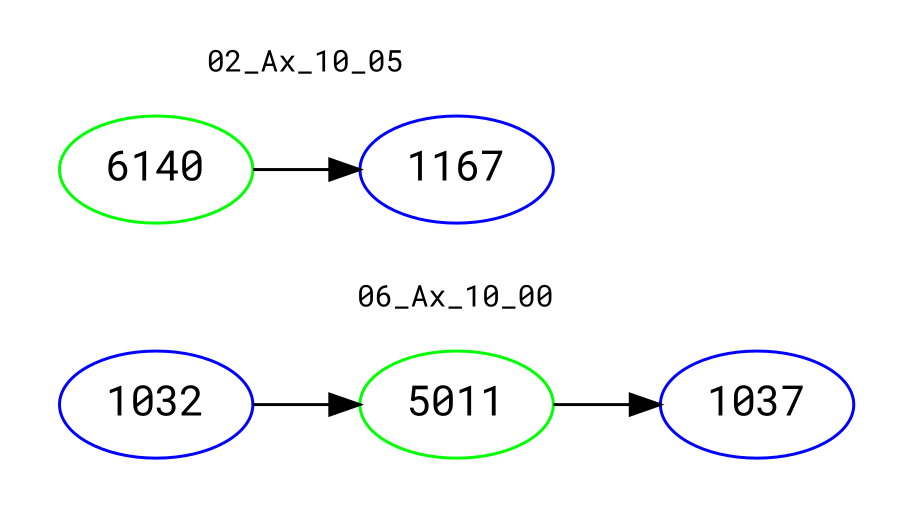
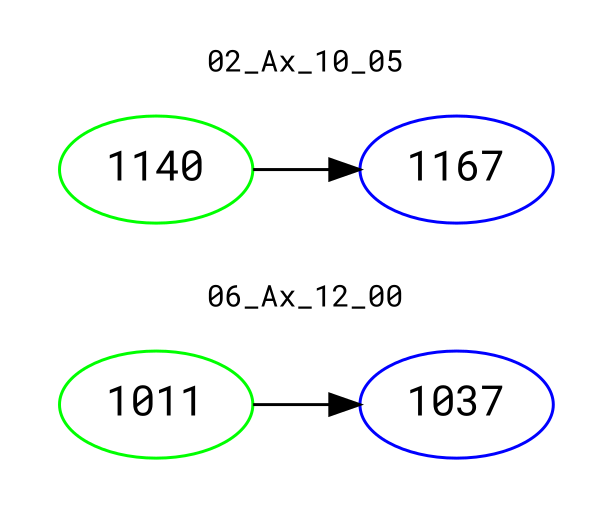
node "6140": label "6140" -> "1140"
cluster "06_Ax_10_00": label "06_Ax_10_00" -> "06_Ax_12_00"
node "1032": removed
node "5011": label "5011" -> "1011"
